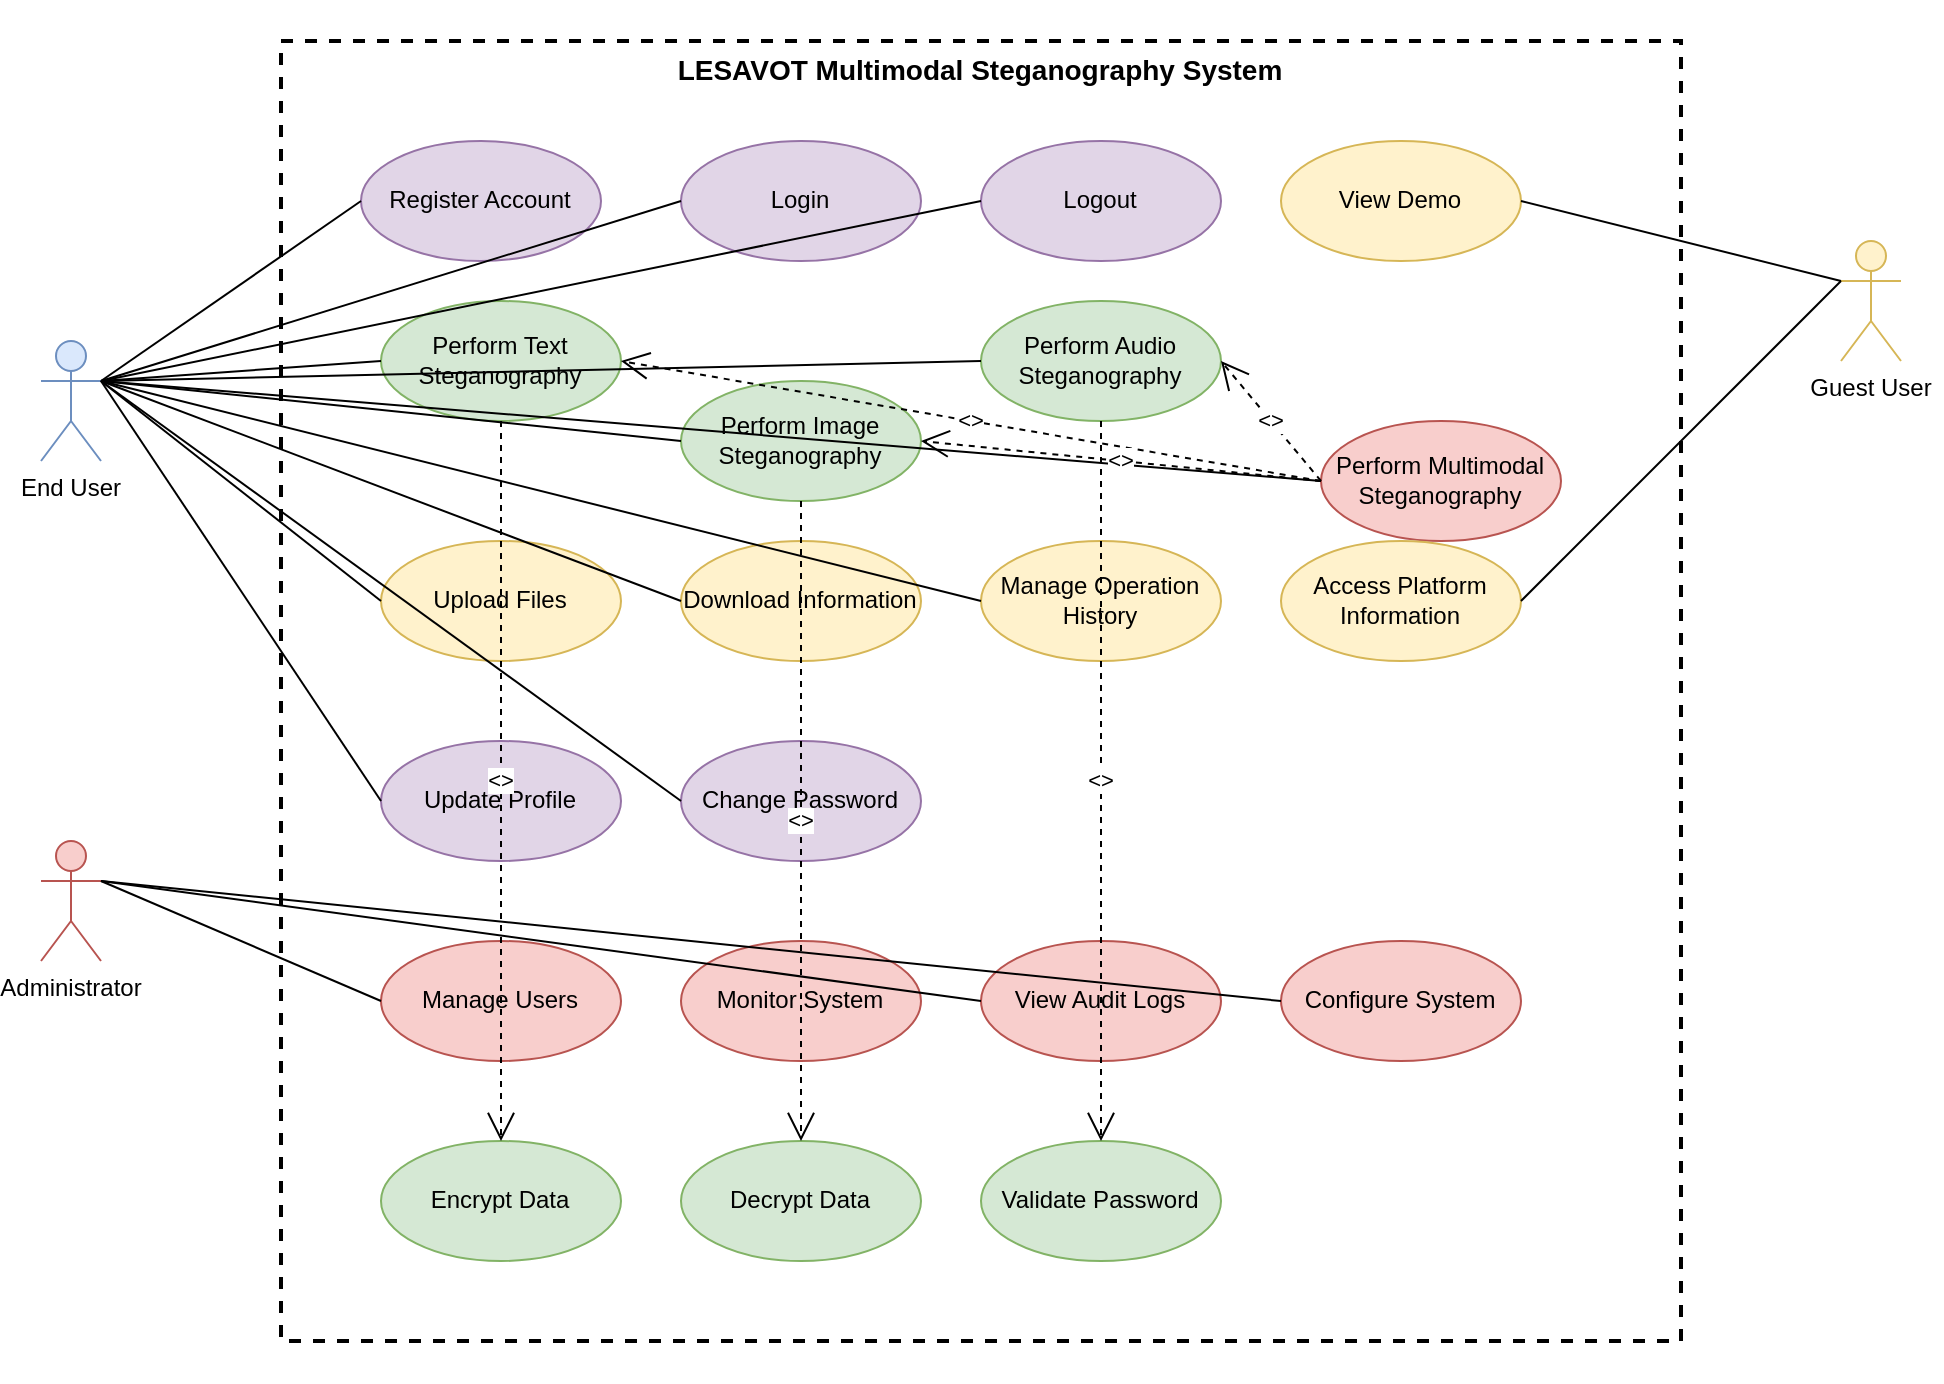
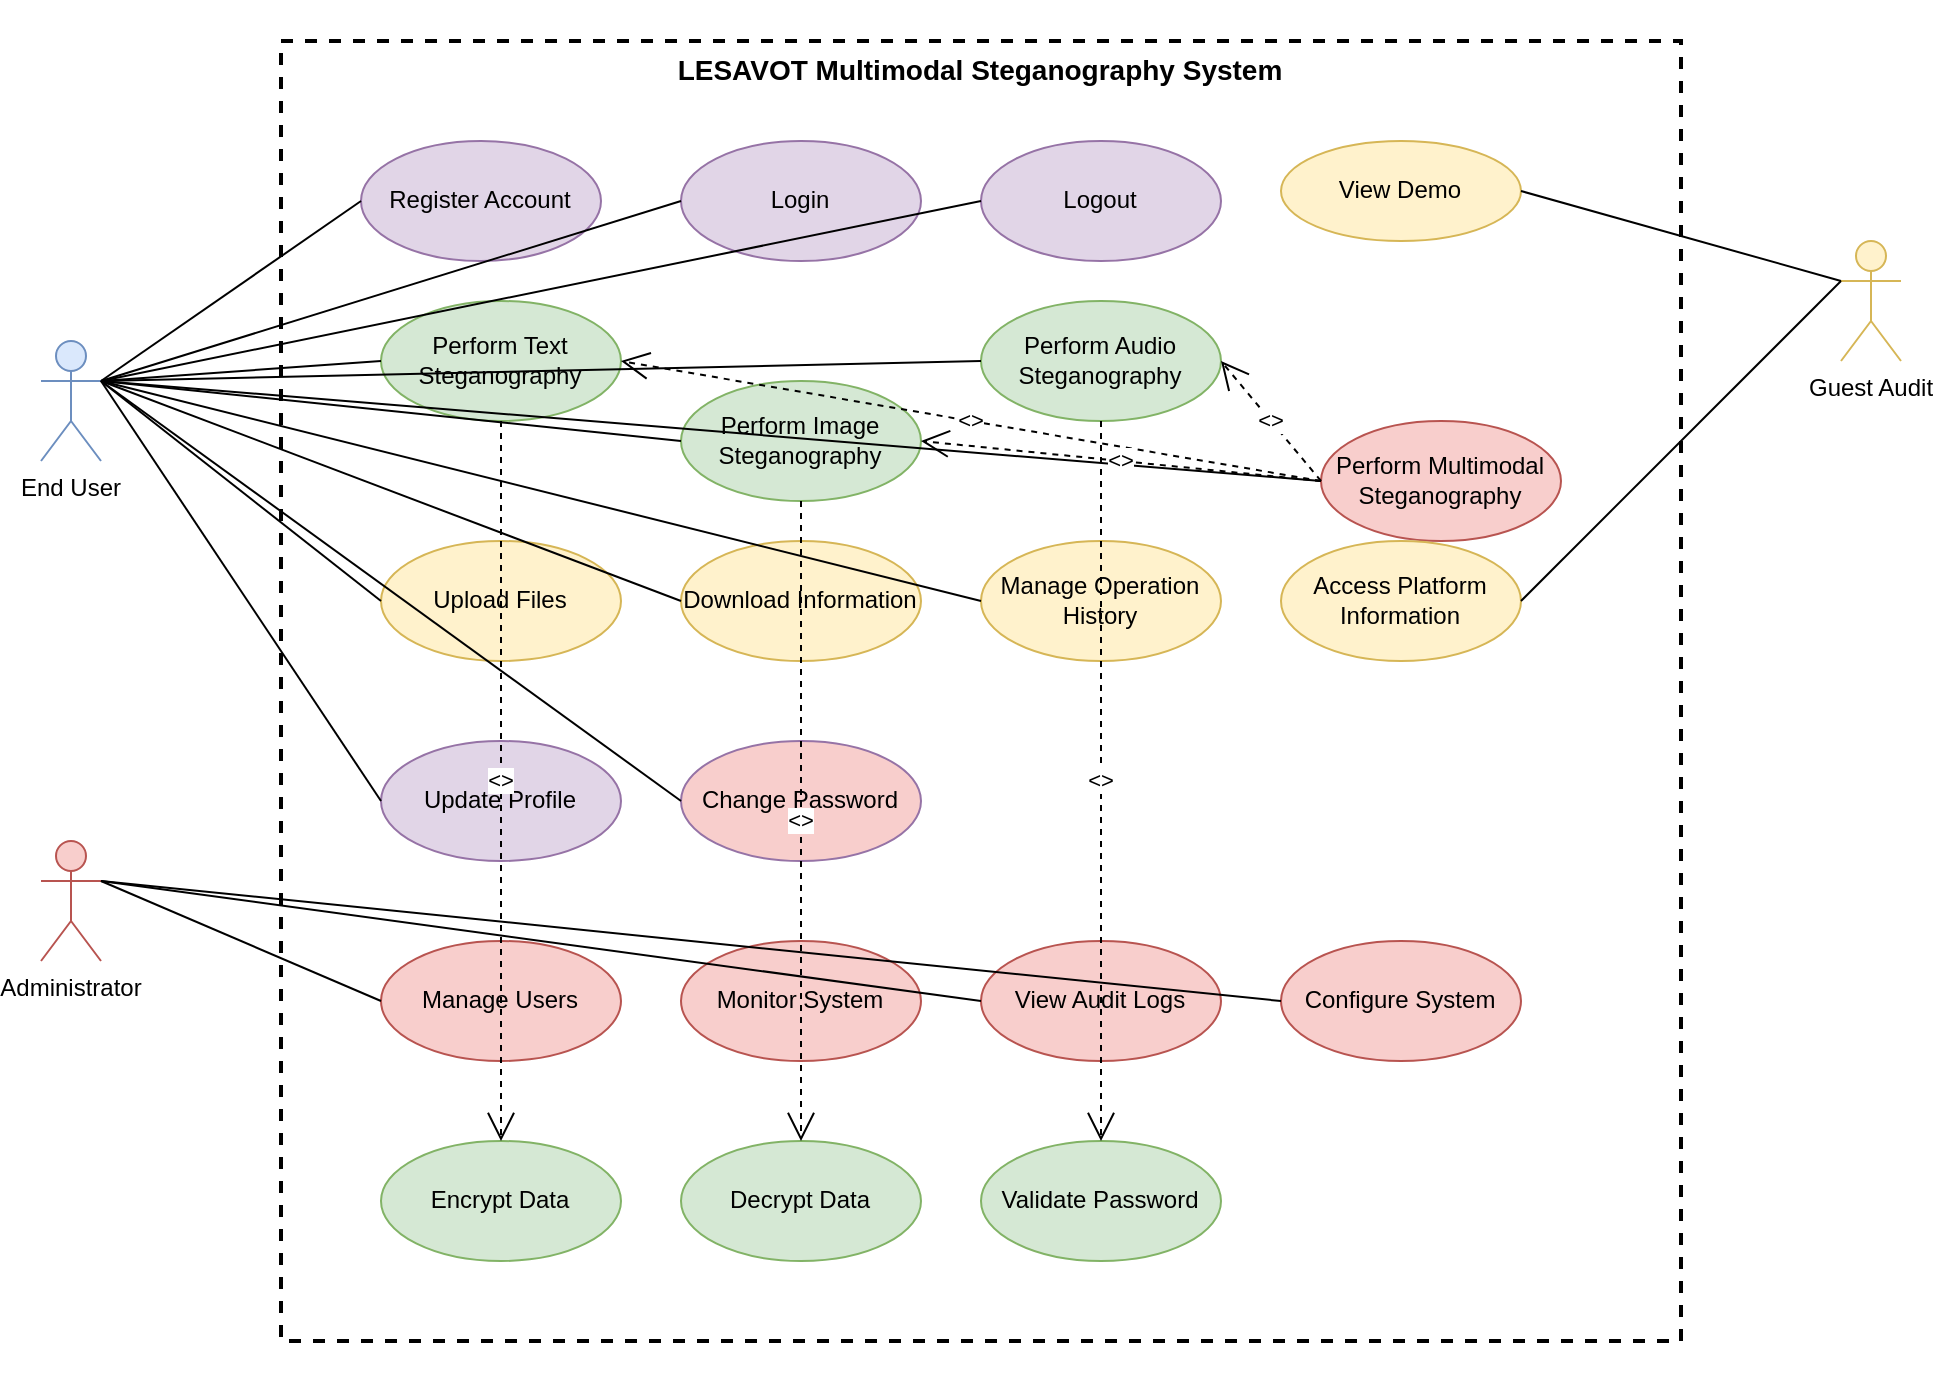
node "View Demo": size 240x120 -> 240x100
node "Guest User": label "Guest User" -> "Guest Audit"
node "Change Password": fillcolor #e1d5e7 -> #f8cecc
